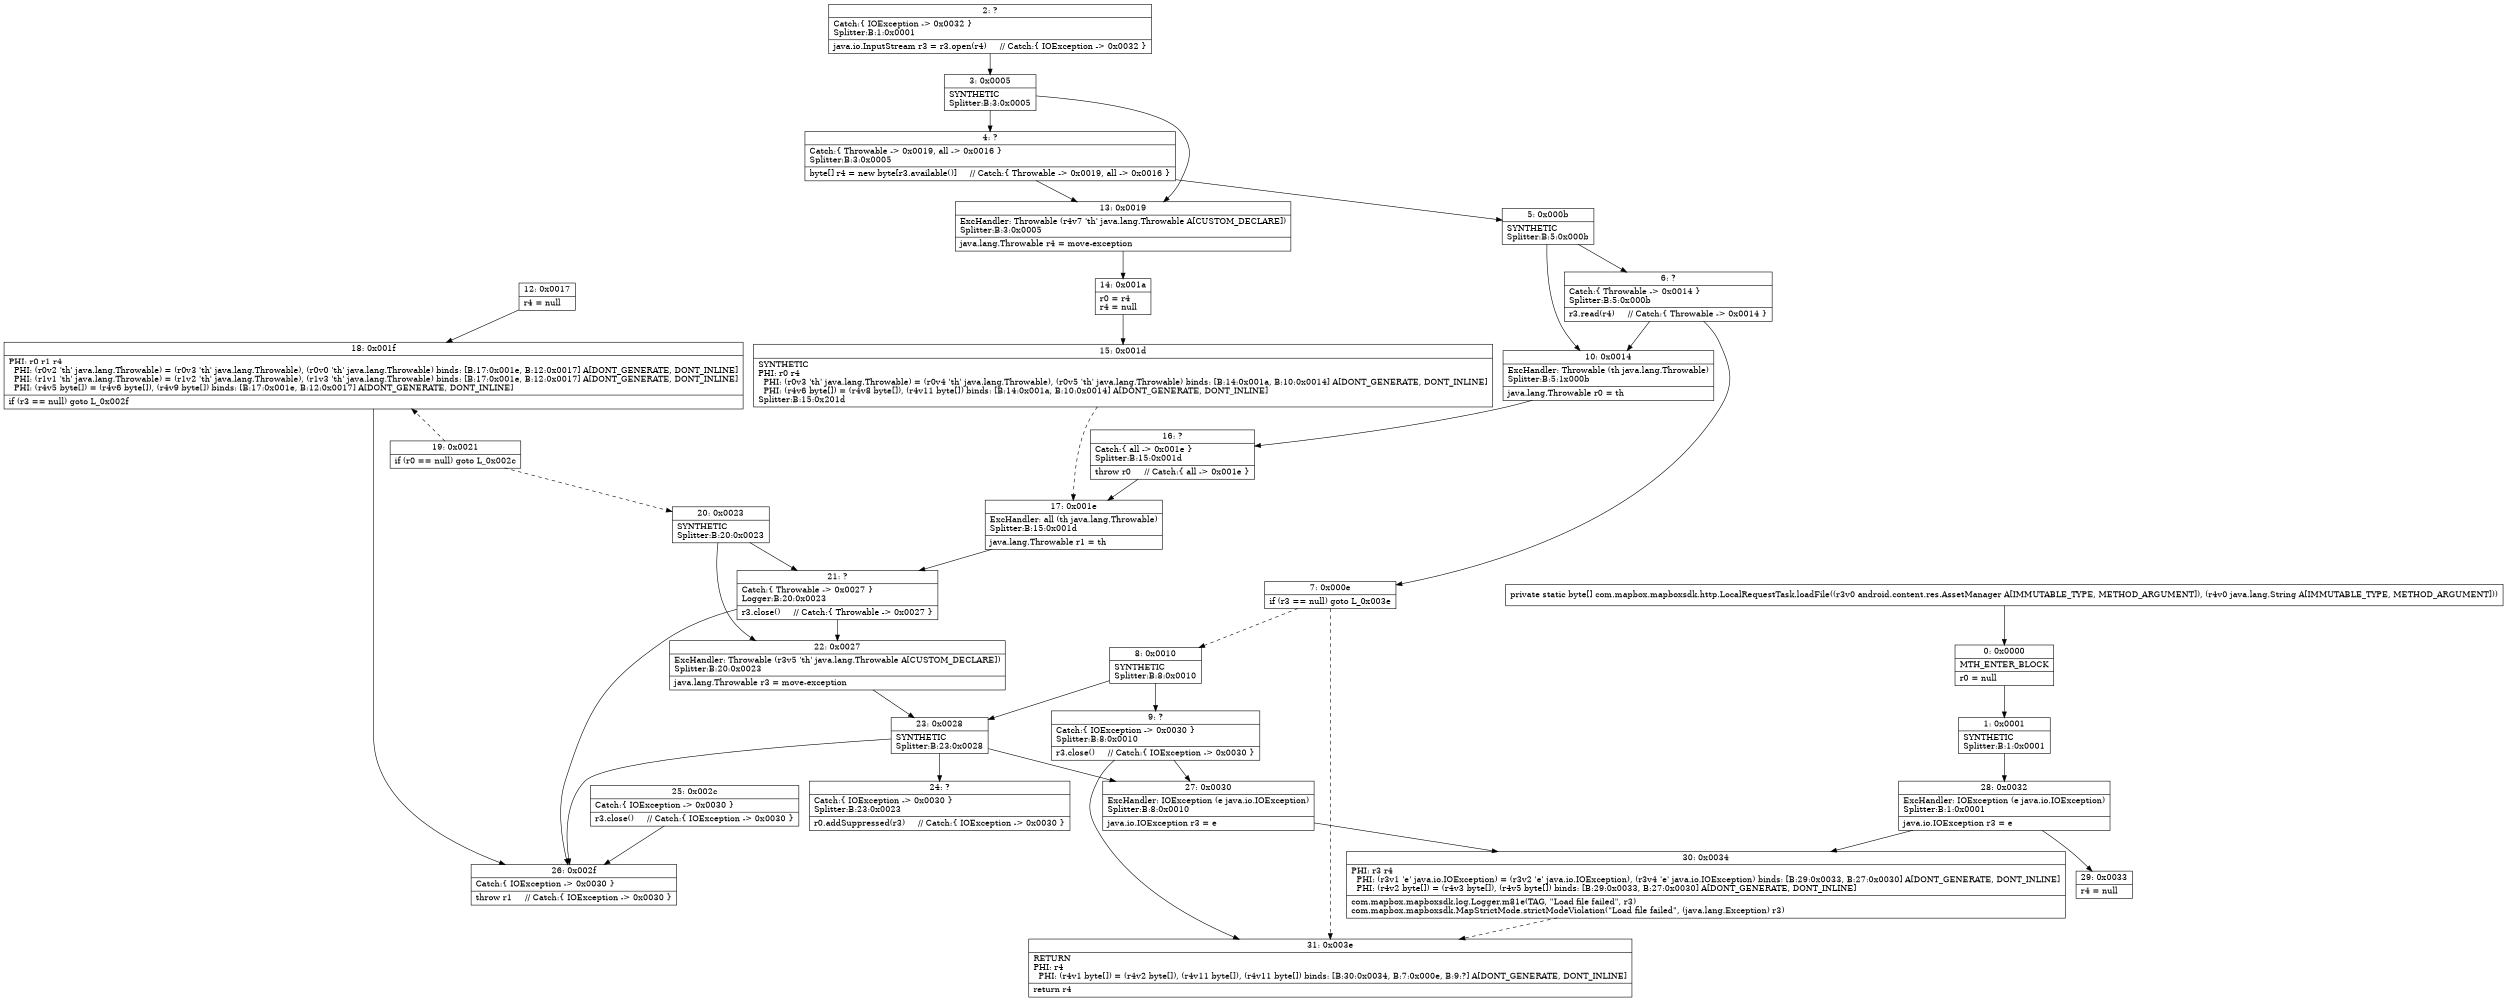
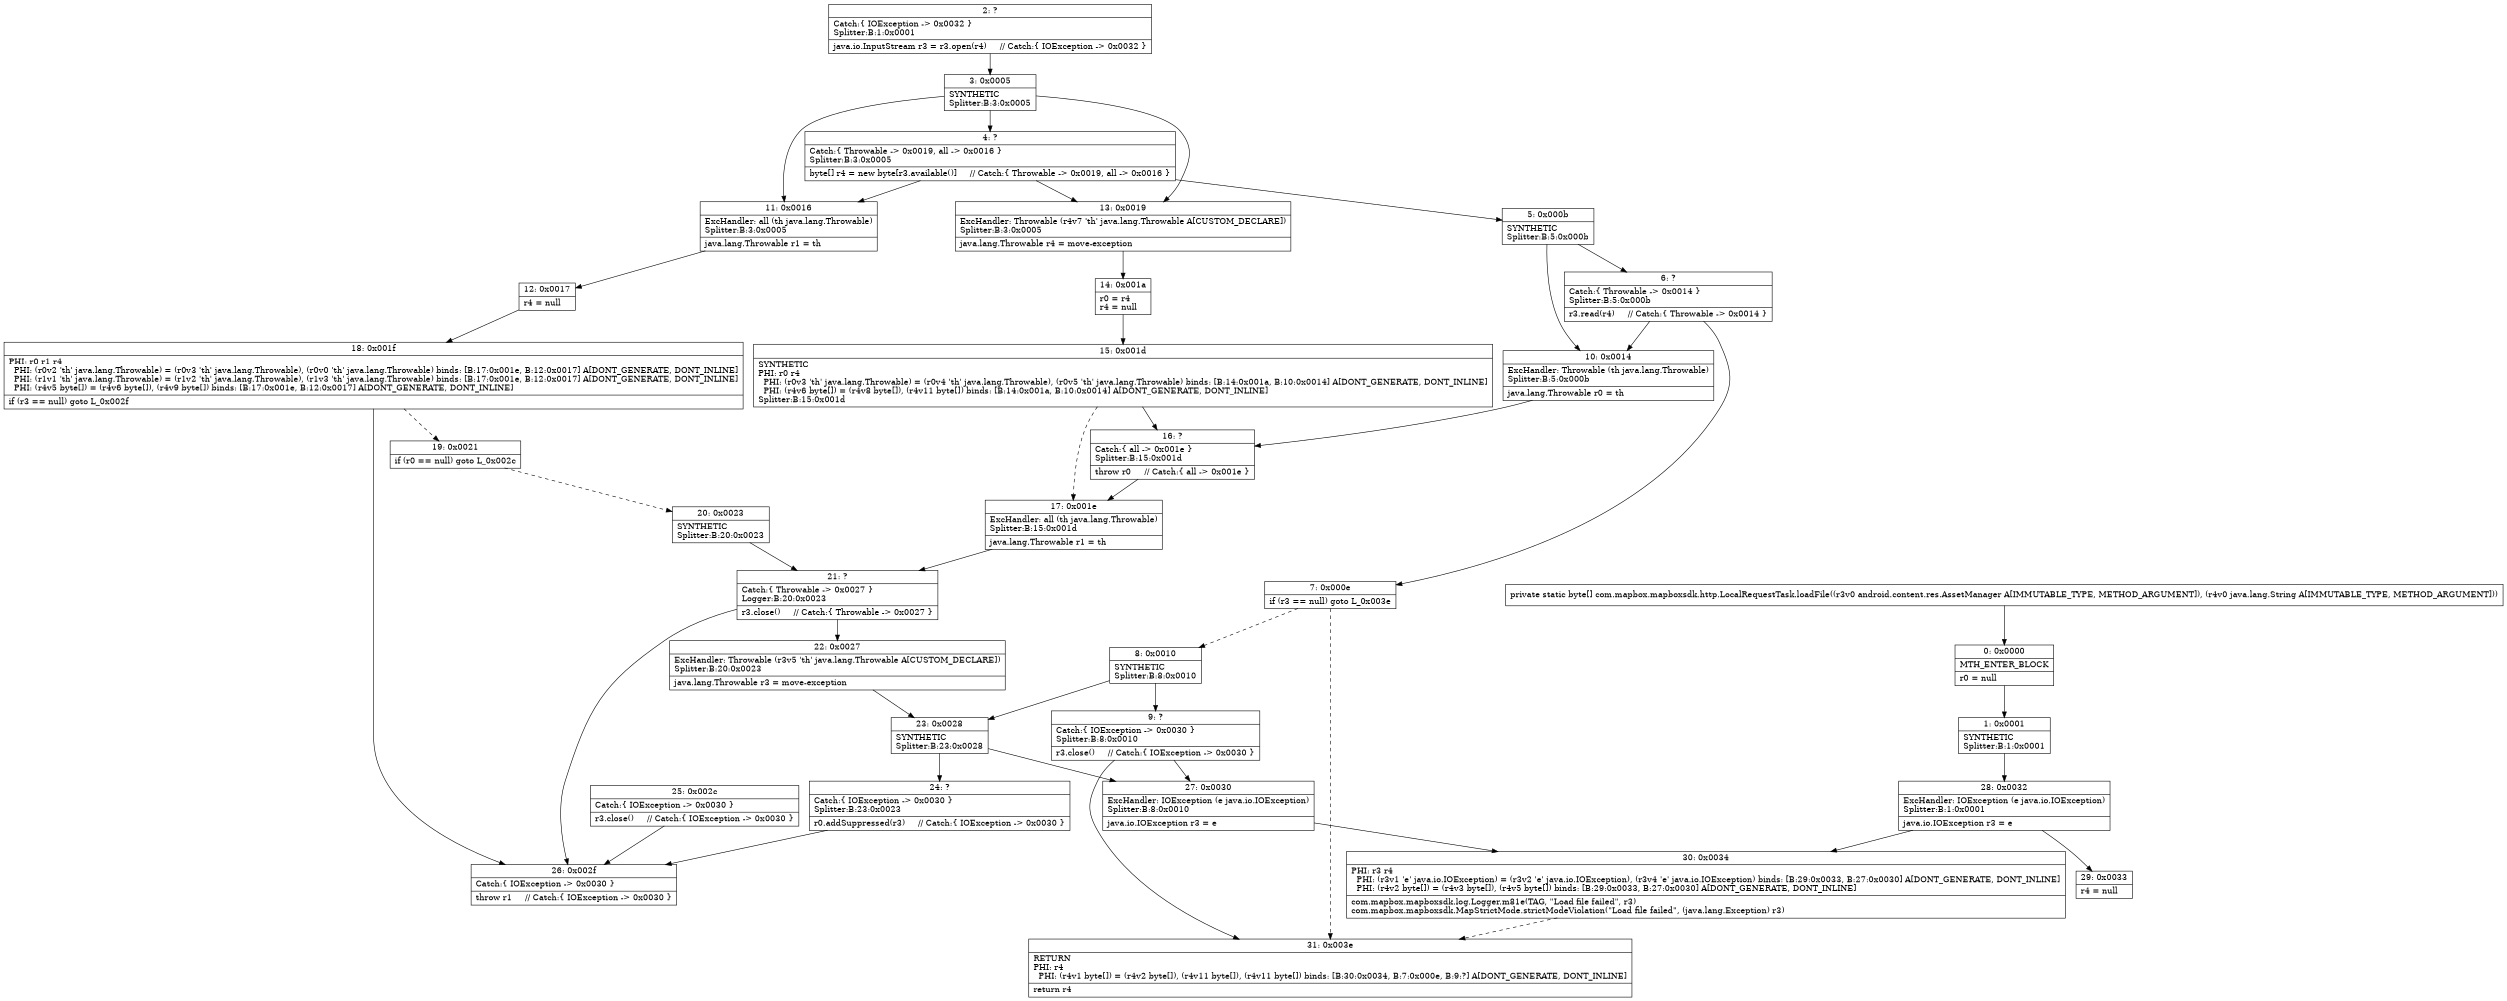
node "11: 0x0016": added
node "10: 0x0014": text "Splitter:B:5:1x000b" -> "Splitter:B:5:0x000b"
node "15: 0x001d": text "Splitter:B:15:0x201d" -> "Splitter:B:15:0x001d"
edge "15: 0x001d" -> "16: ?": added
edge "19: 0x0021" -> "18: 0x001f": reversed
edge "20: 0x0023" -> "22: 0x0027": removed
edge "23: 0x0028" -> "26: 0x002f": now "24: ?" -> "26: 0x002f"
